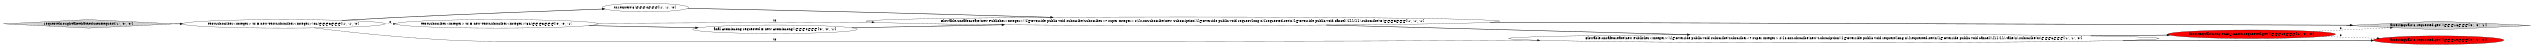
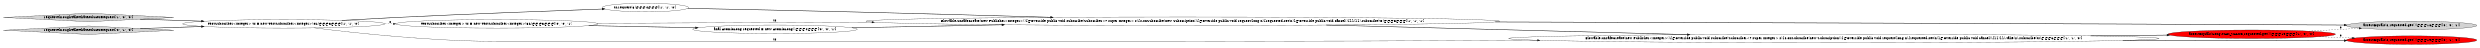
node "assertEquals(3,requested.get())@@@18@@@['0', '0', '1']": shape diamond -> ellipse
node "requestThroughTakeThatReducesRequest['0', '1', '0']": added
